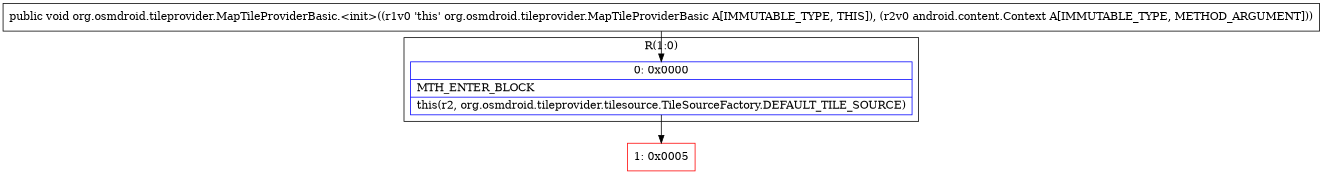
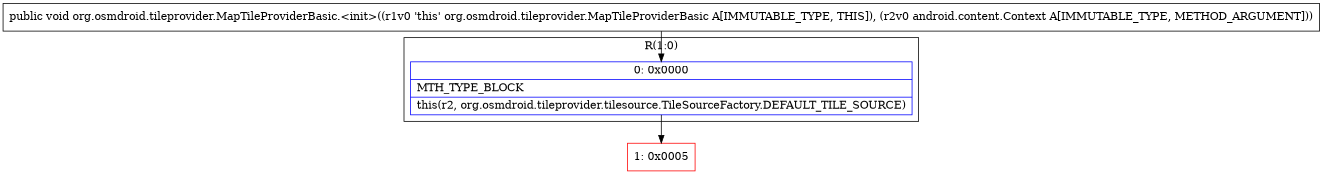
node "0: 0x0000": text "MTH_ENTER_BLOCK" -> "MTH_TYPE_BLOCK"
